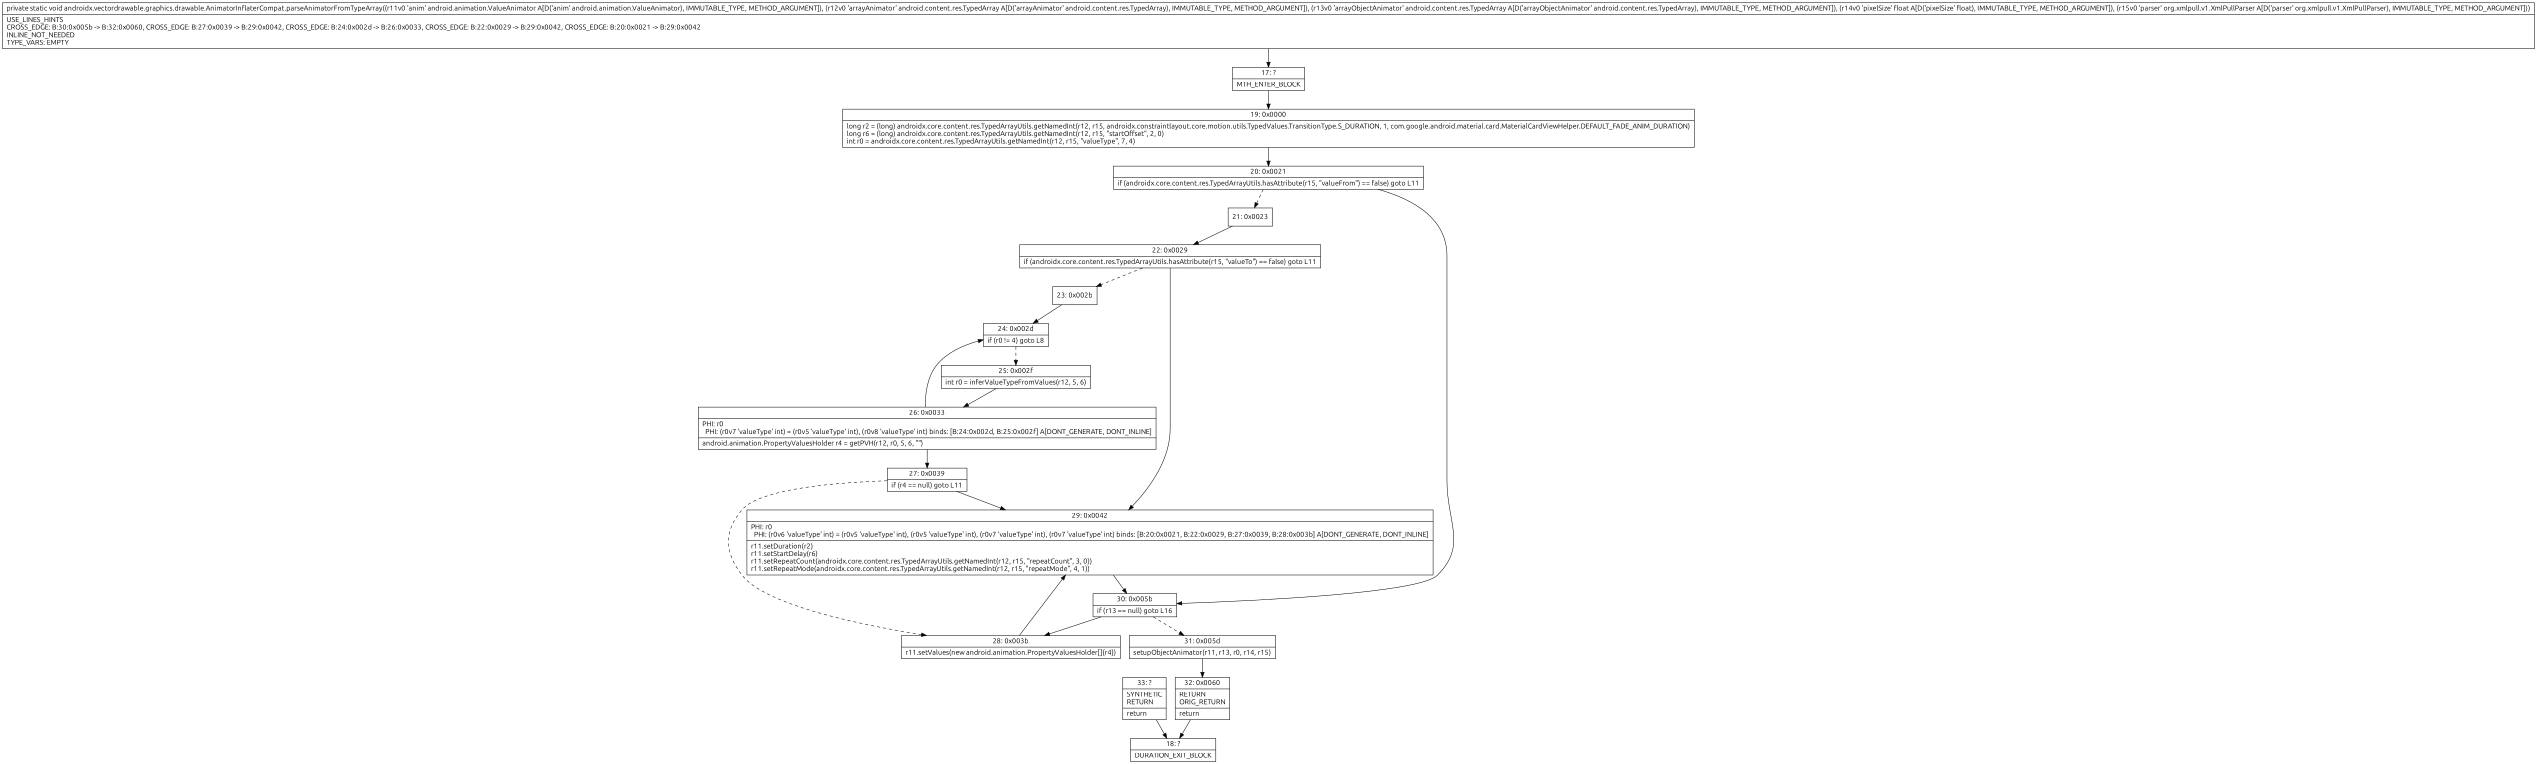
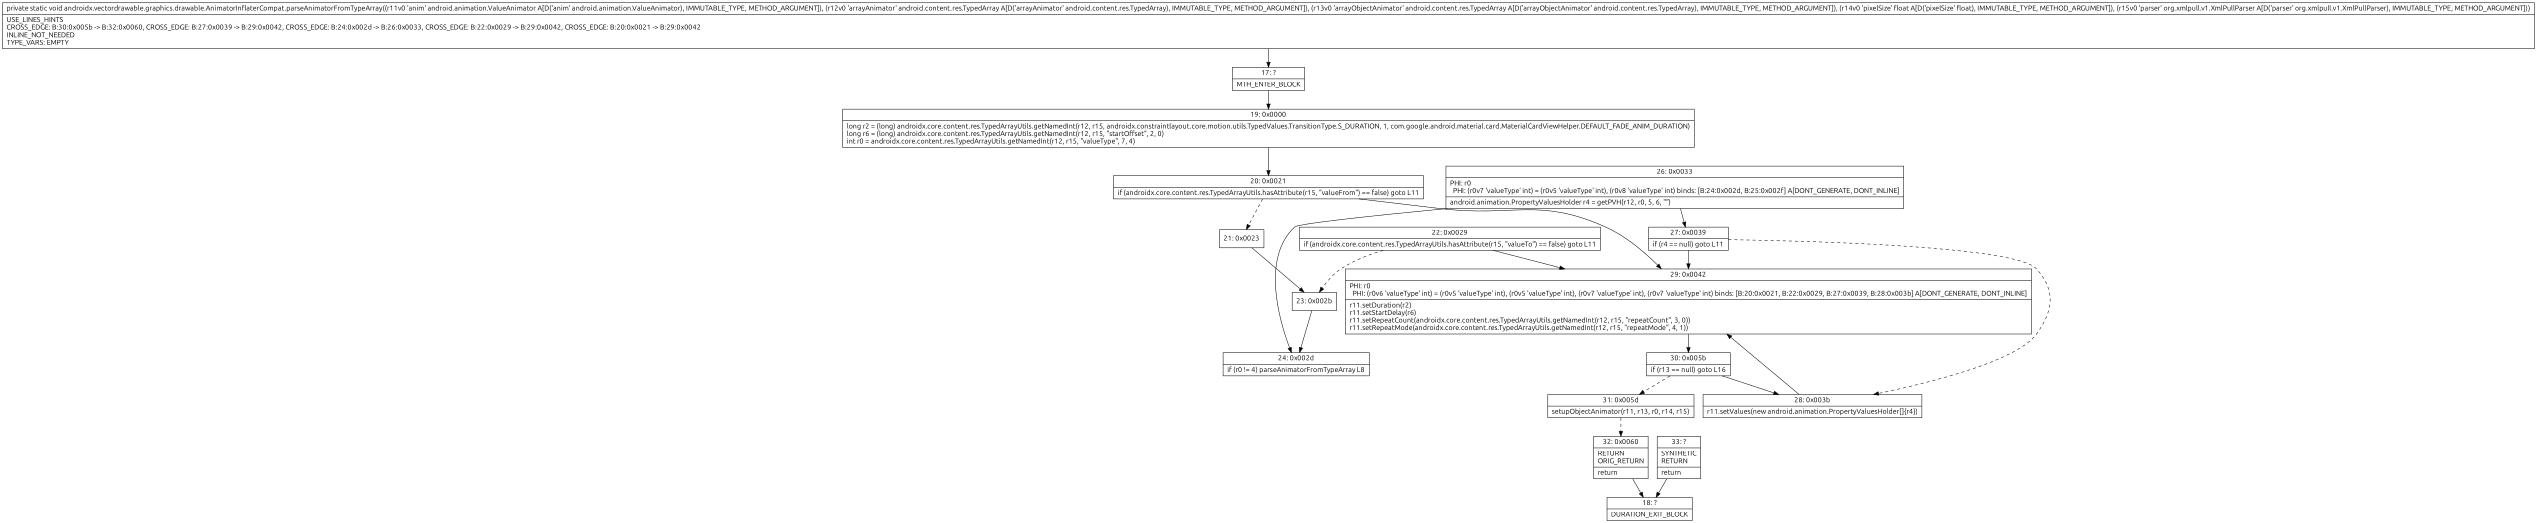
edge "21: 0x0023" -> "22: 0x0029": now "21: 0x0023" -> "23: 0x002b"
node "24: 0x002d": text "if (r0 != 4) goto L8" -> "if (r0 != 4) parseAnimatorFromTypeArray L8"
node "25: 0x002f": removed
edge "20: 0x0021" -> "30: 0x005b": now "20: 0x0021" -> "29: 0x0042"
edge "31: 0x005d" -> "32: 0x0060": style solid -> dashed
